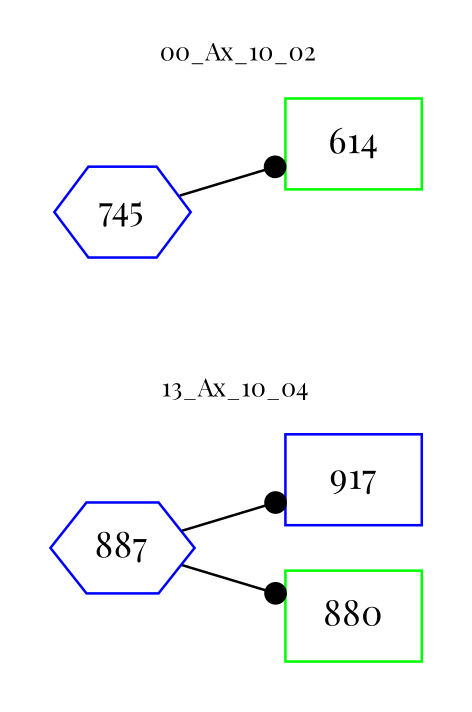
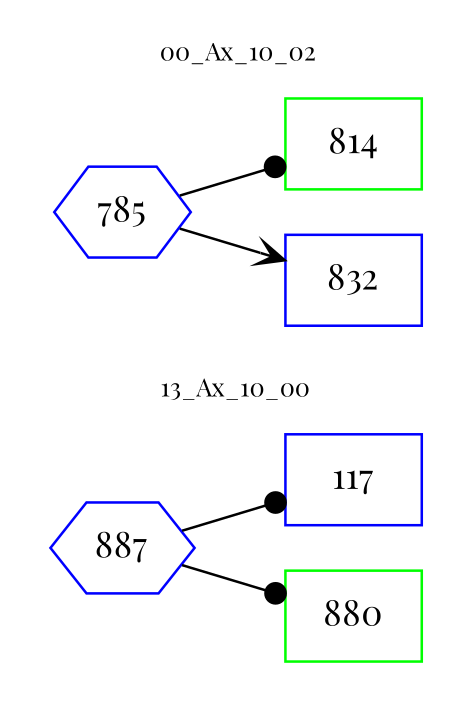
node "614": label "614" -> "814"
node "745": label "745" -> "785"
node "832": added
cluster "13_Ax_10_04": label "13_Ax_10_04" -> "13_Ax_10_00"
node "917": label "917" -> "117"
